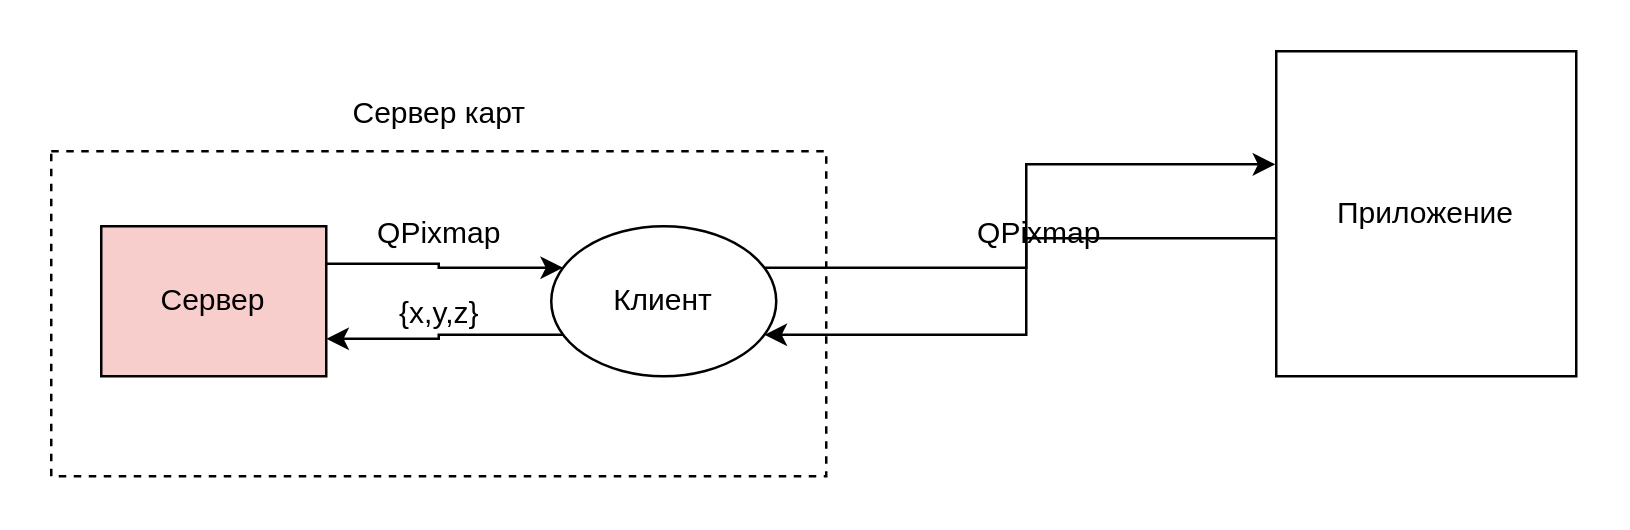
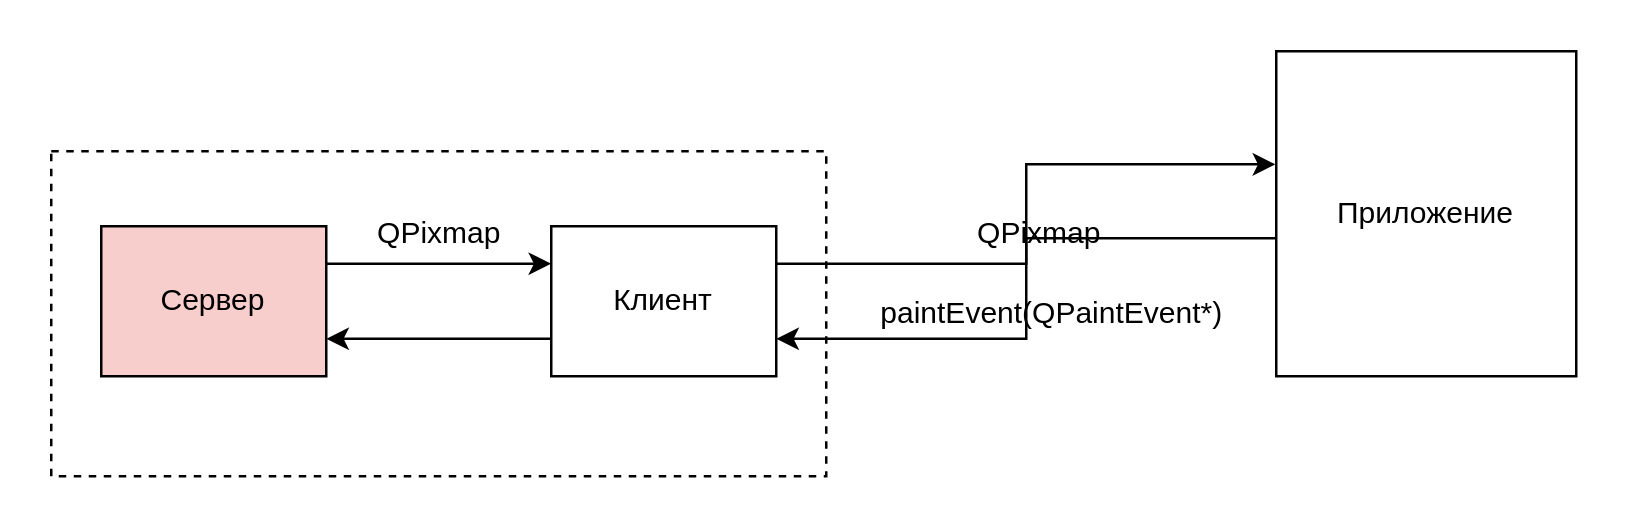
node "Сервер карт": removed
node "Клиент": shape ellipse -> rectangle
node "{x,y,z}": removed
node "paintEvent(QPaintEvent*)": added
